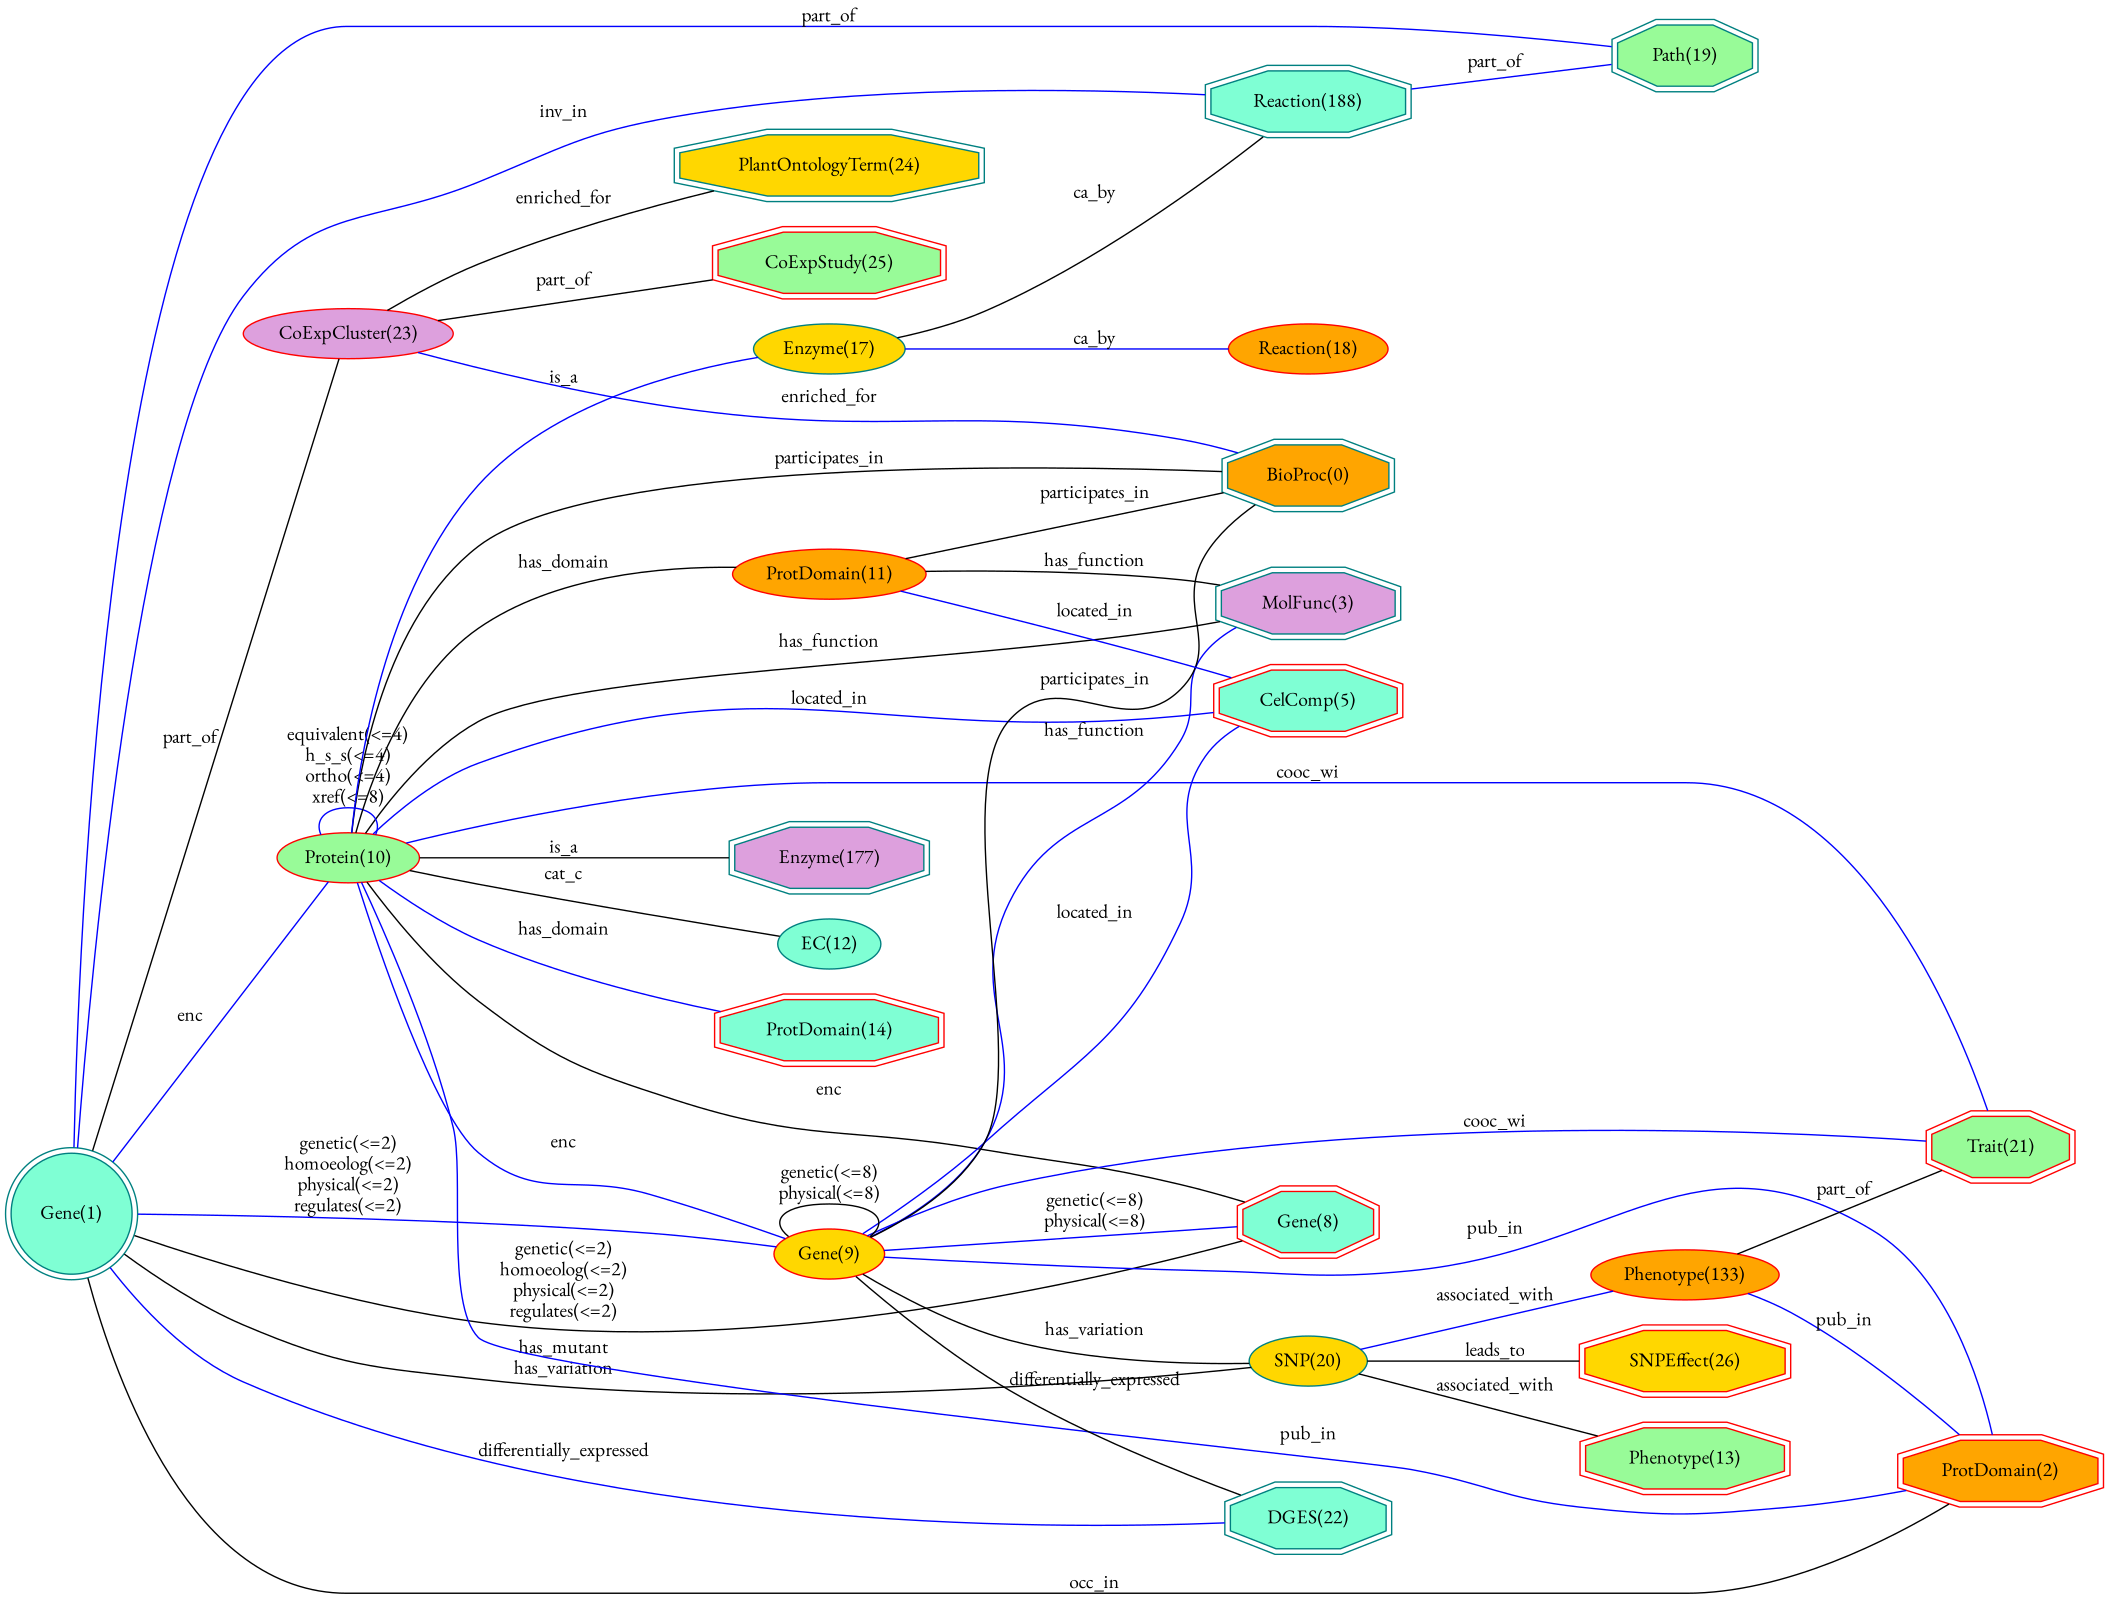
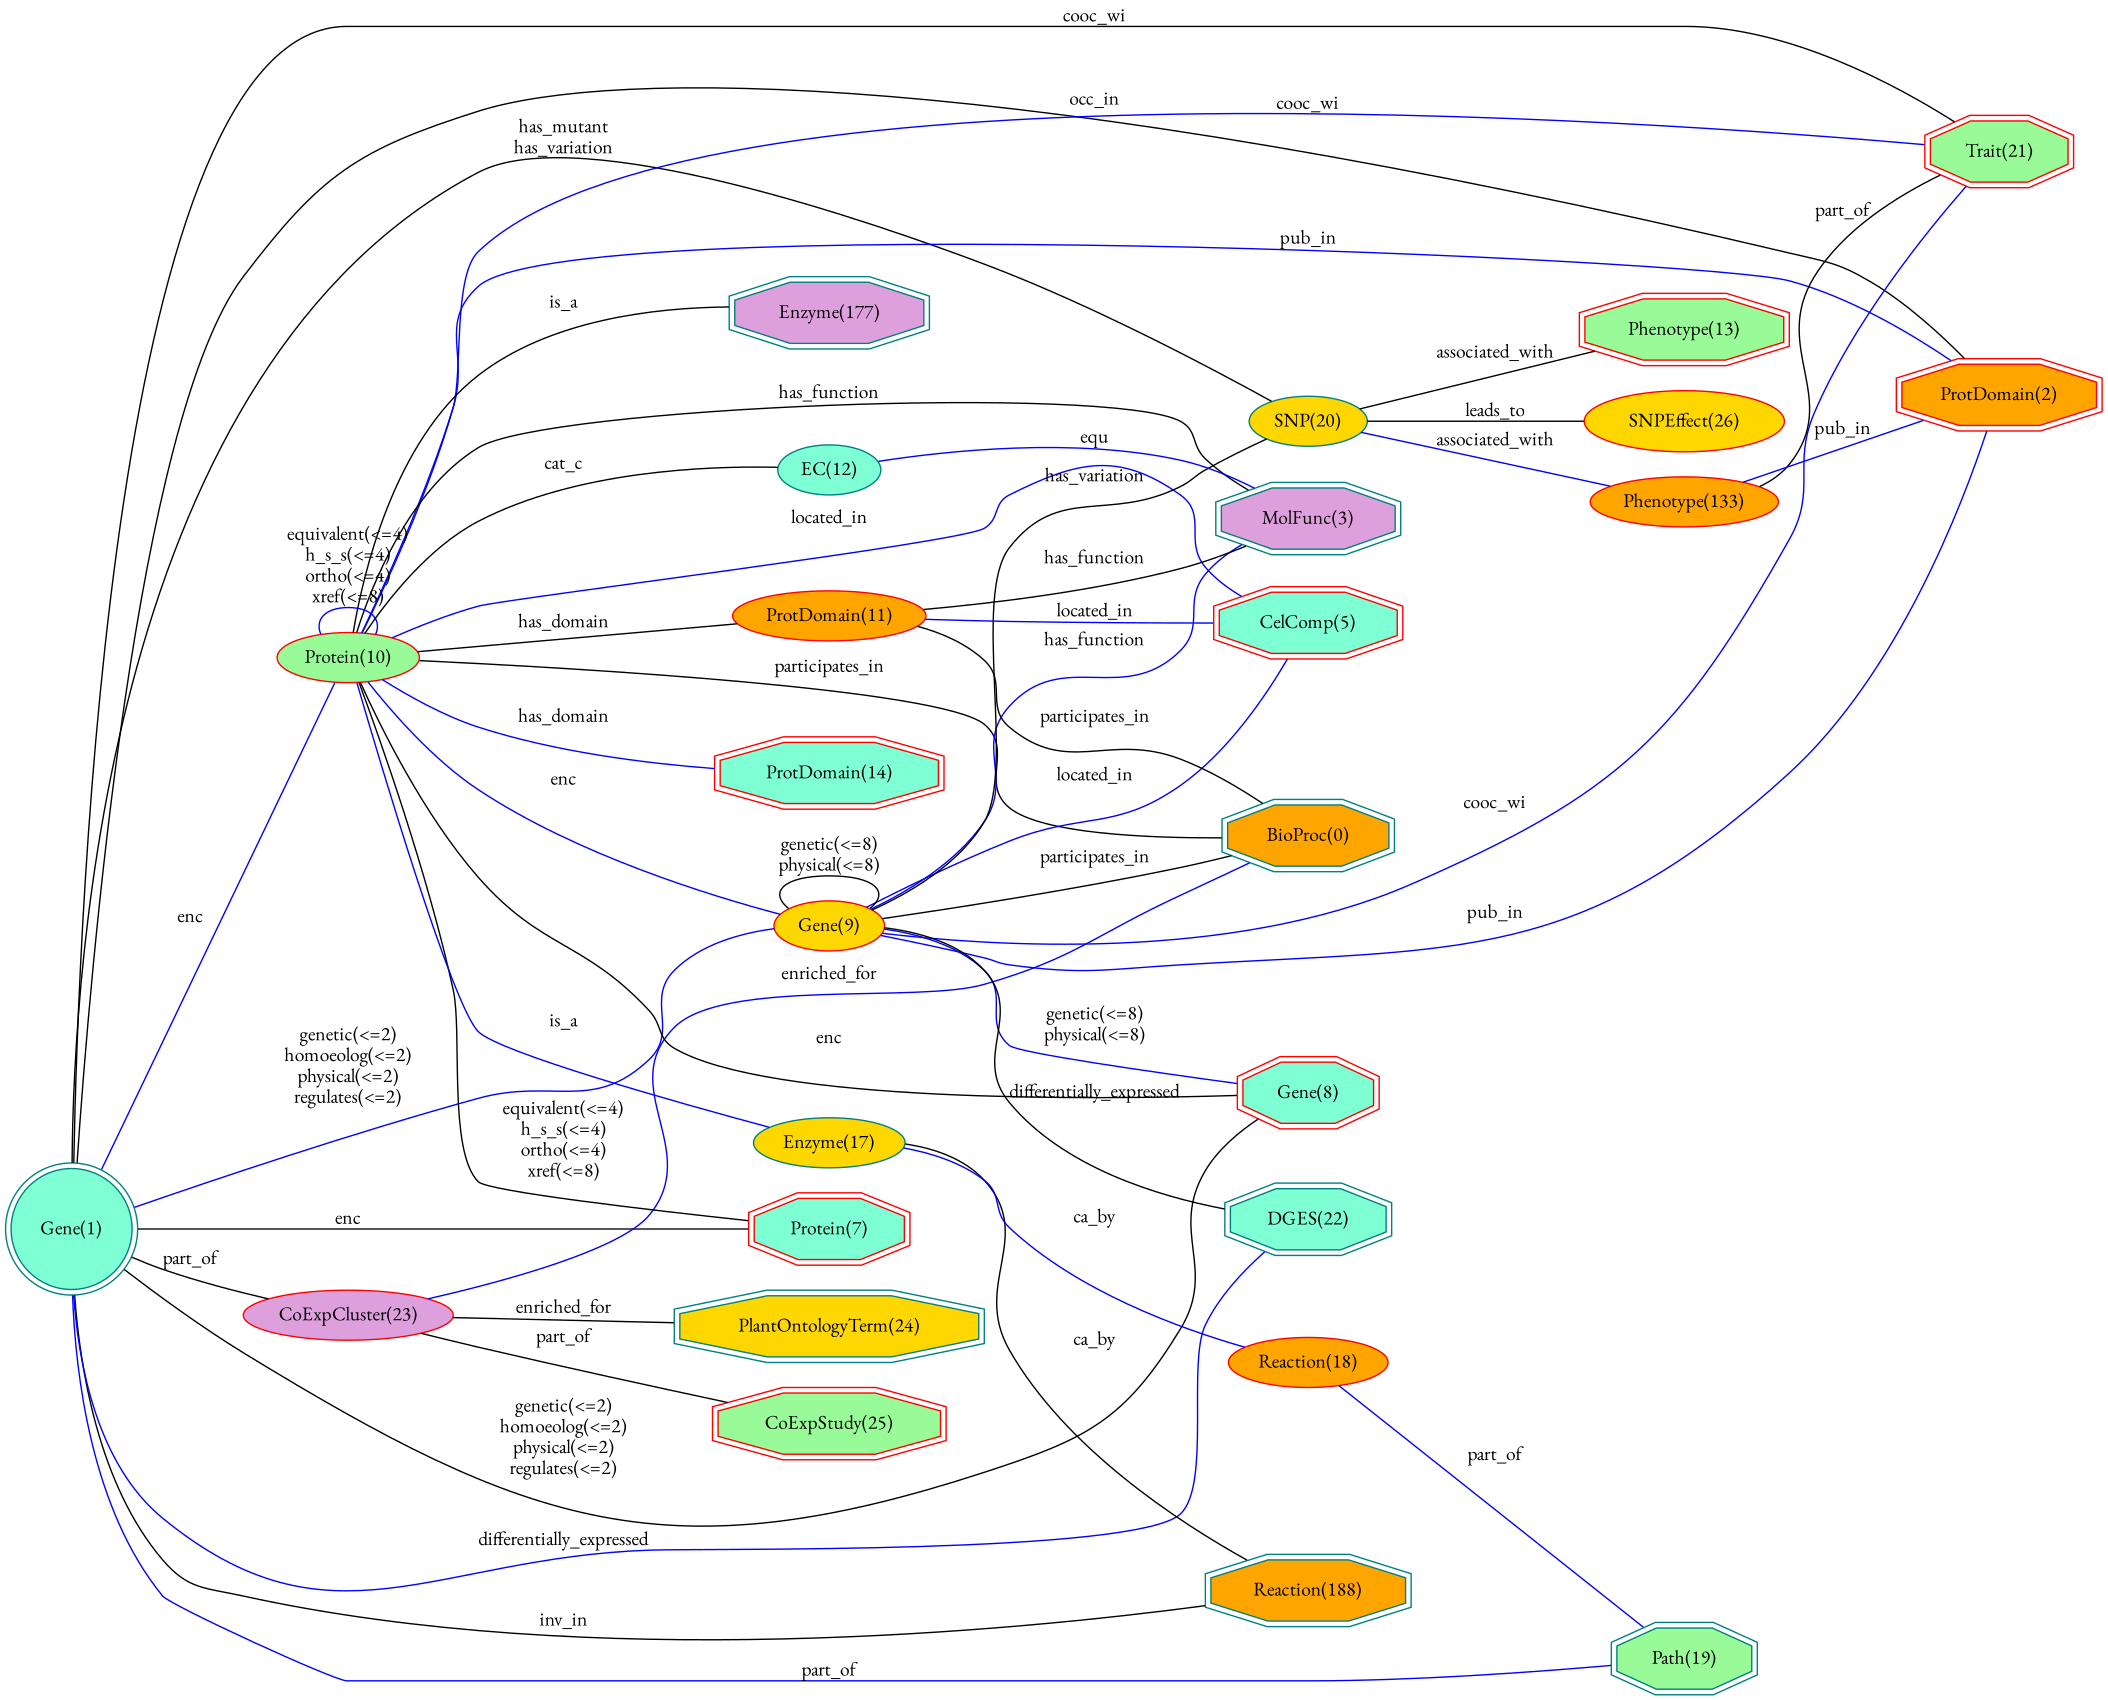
edge "Trait(21)" -- "Gene(1)": added, label "cooc_wi"
edge "Path(19)" -- "Reaction(188)": now "Path(19)" -- "Reaction(18)"
node "Reaction(188)": fillcolor aquamarine -> orange
edge "Reaction(188)" -- "Gene(1)": color blue -> black
edge "EC(12)" -- "MolFunc(3)": added, label "equ"
node "Protein(7)": added
node "SNPEffect(26)": shape doubleoctagon -> ellipse
